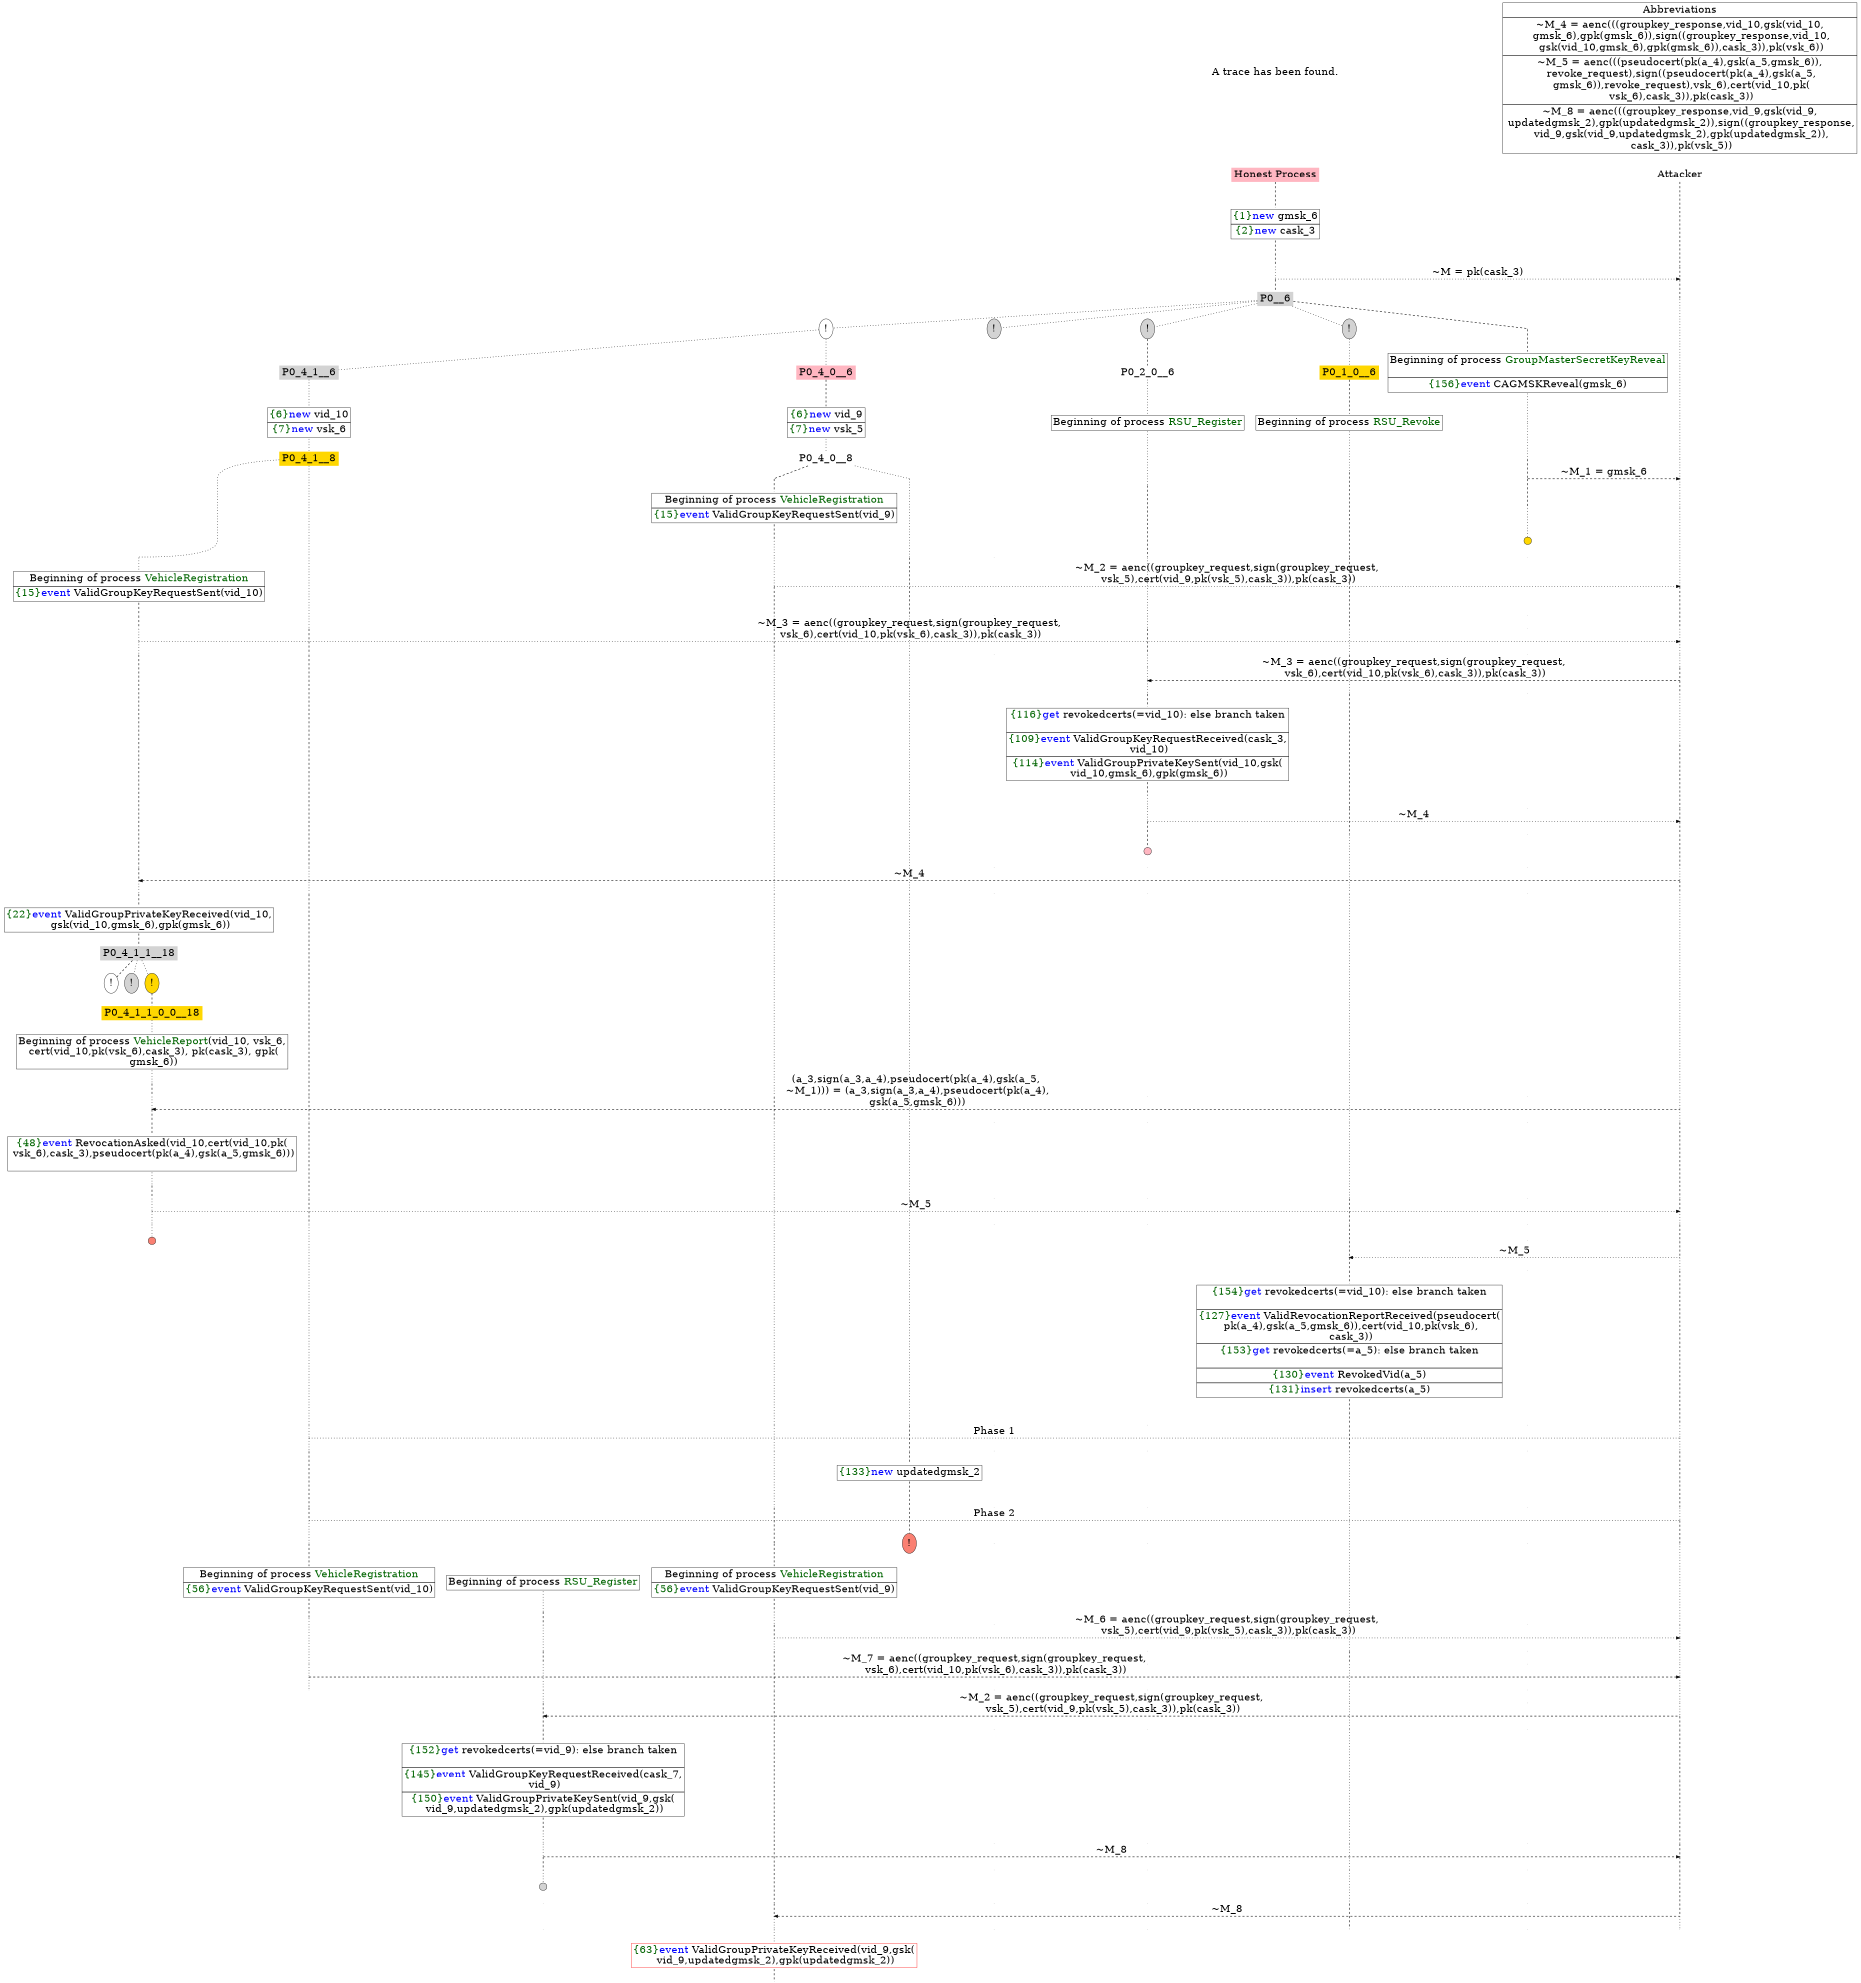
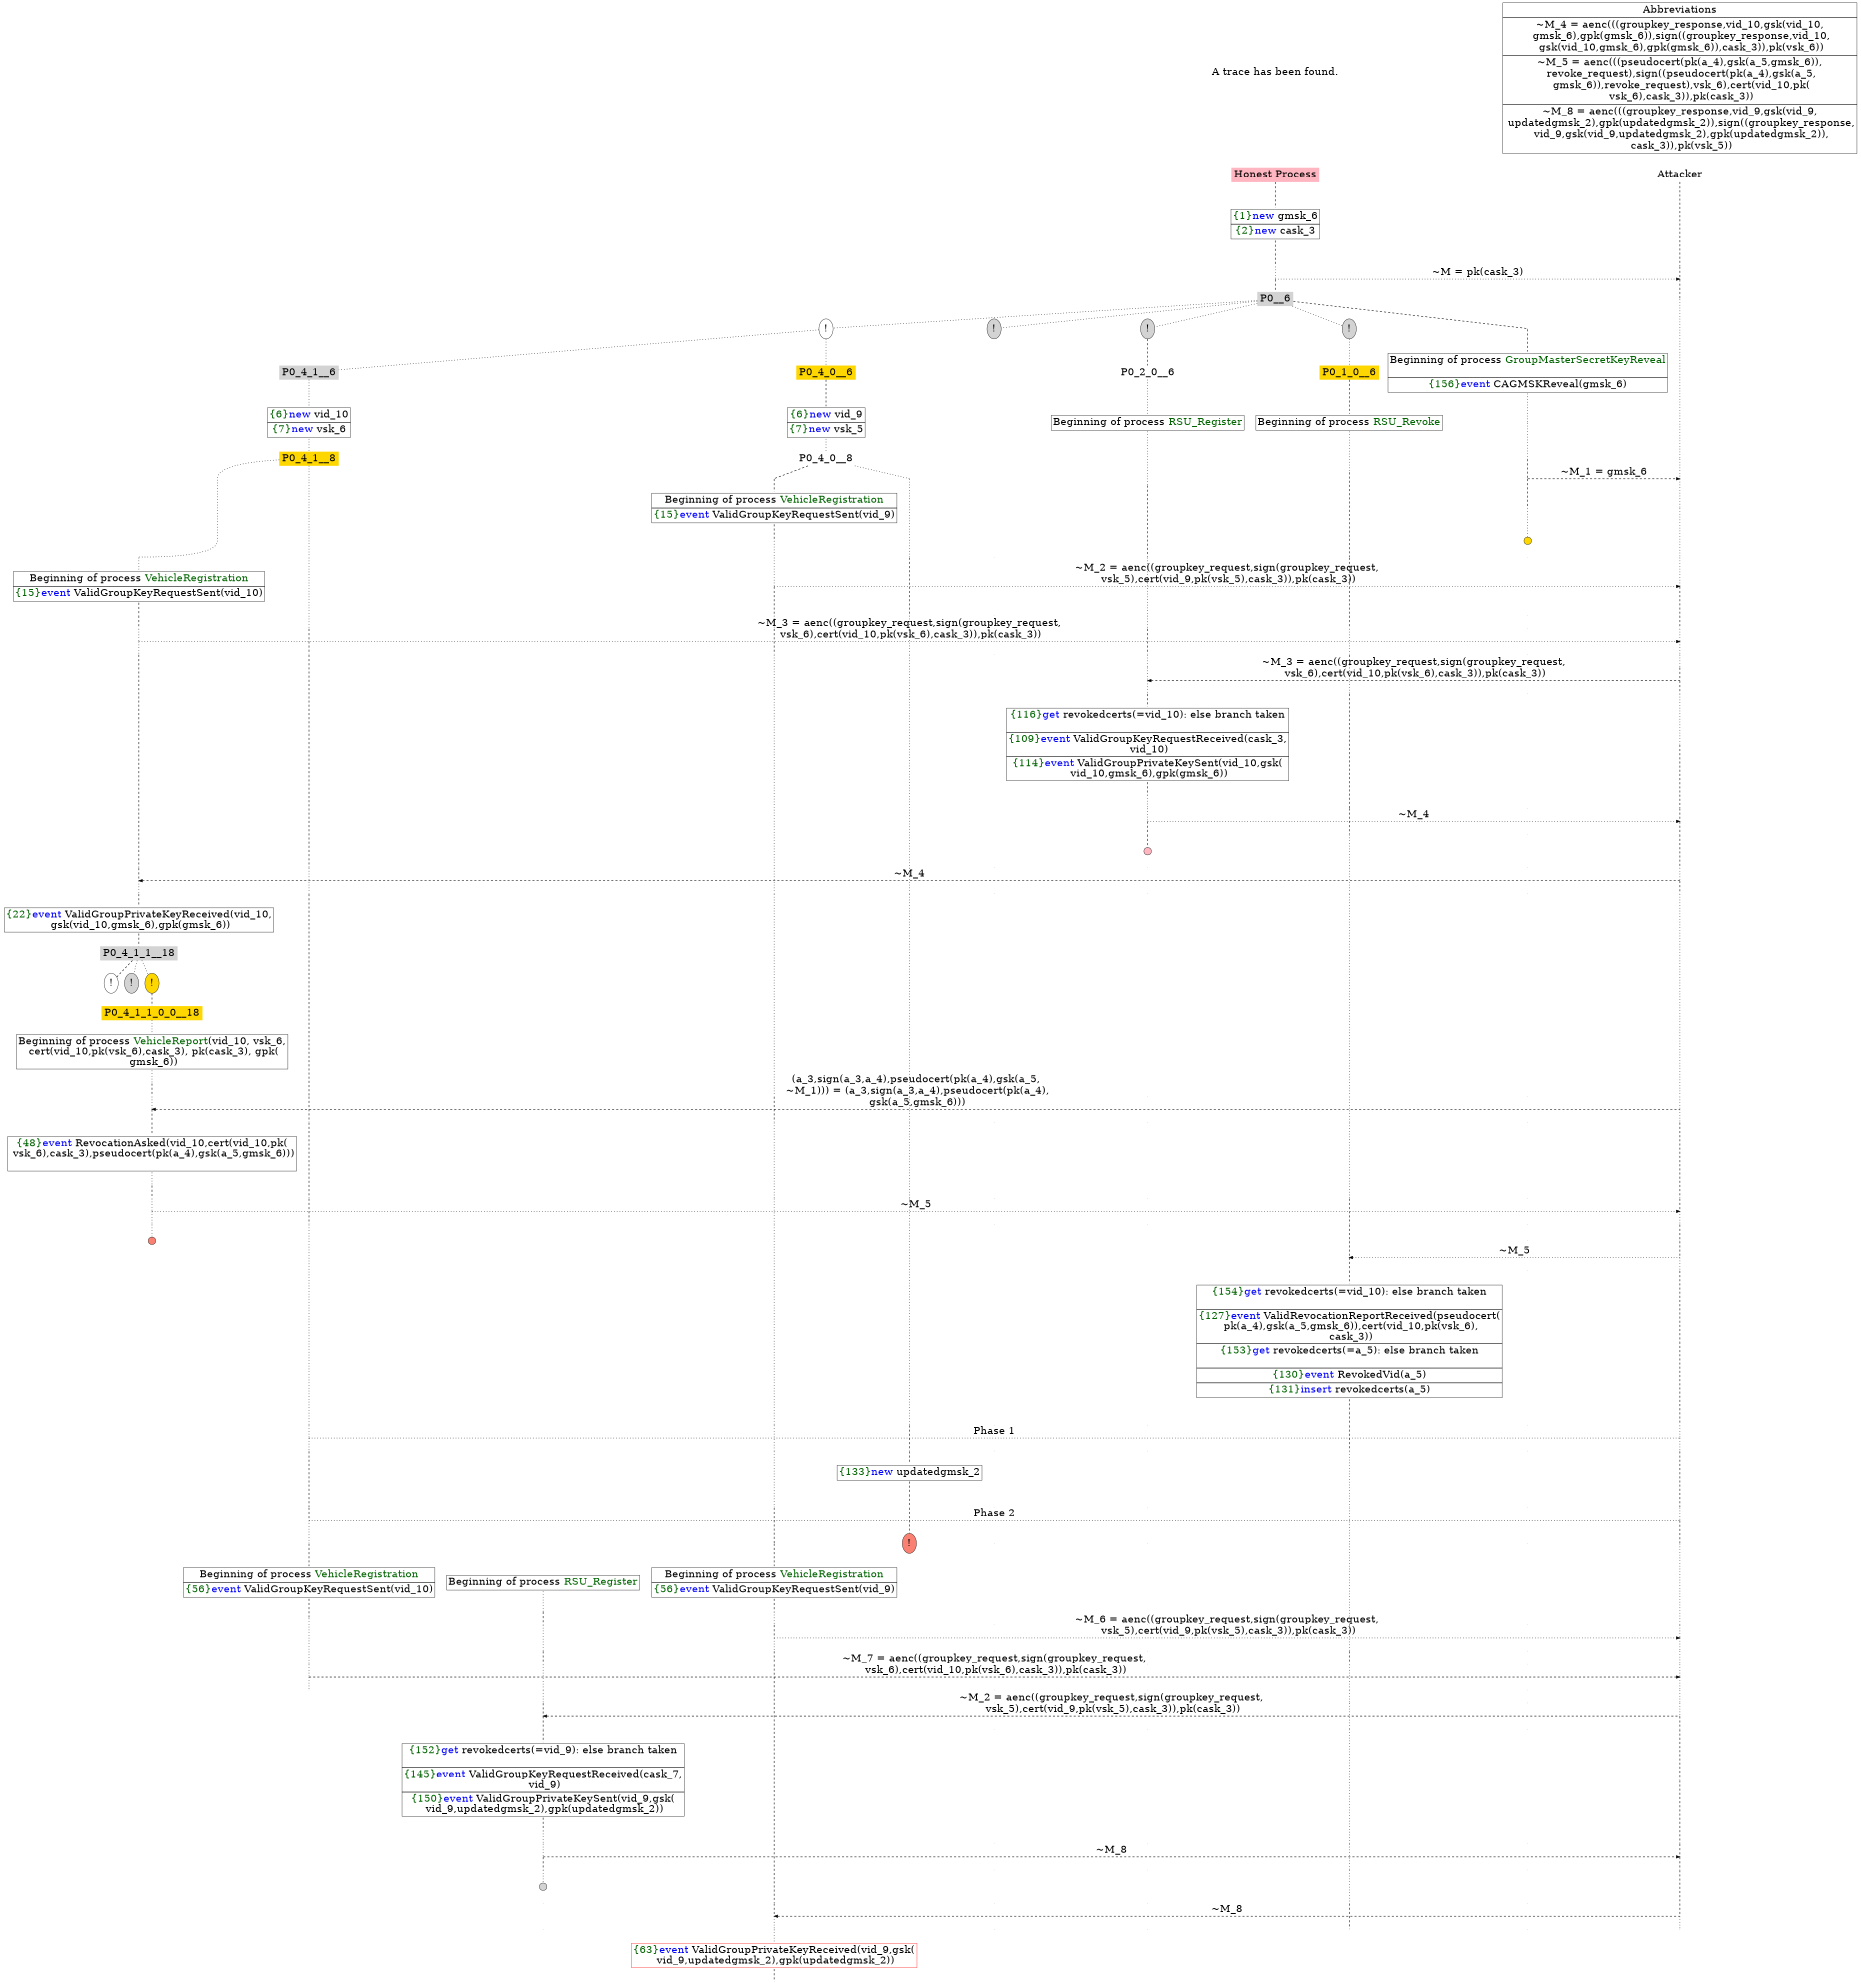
node "P0_4_0__6": fillcolor lightpink -> gold
